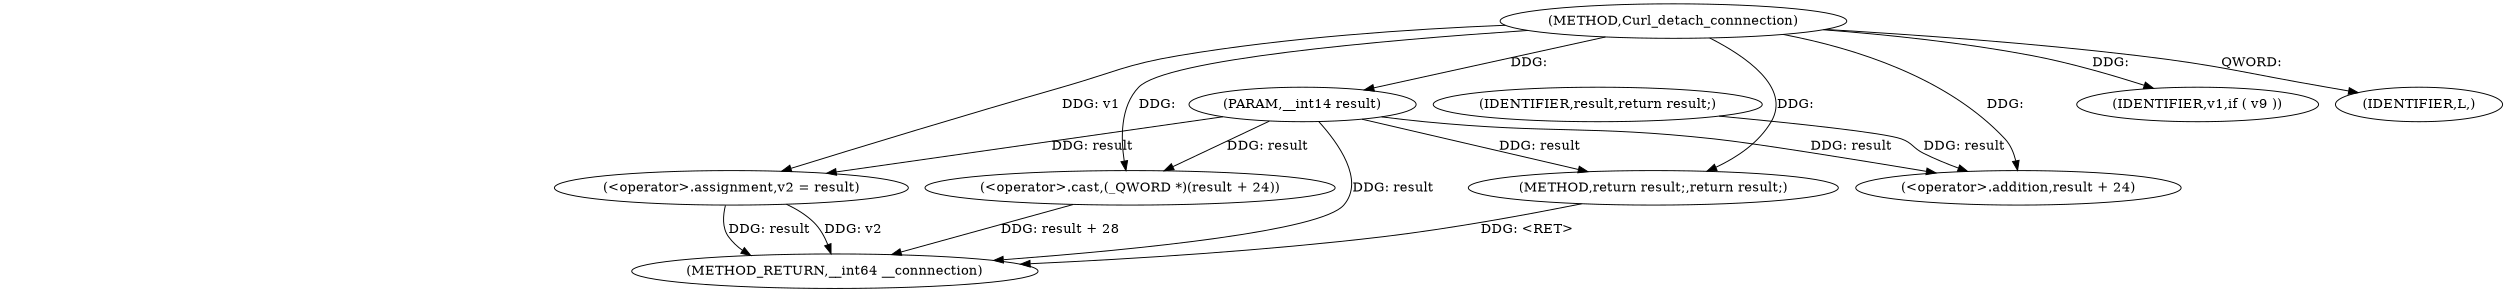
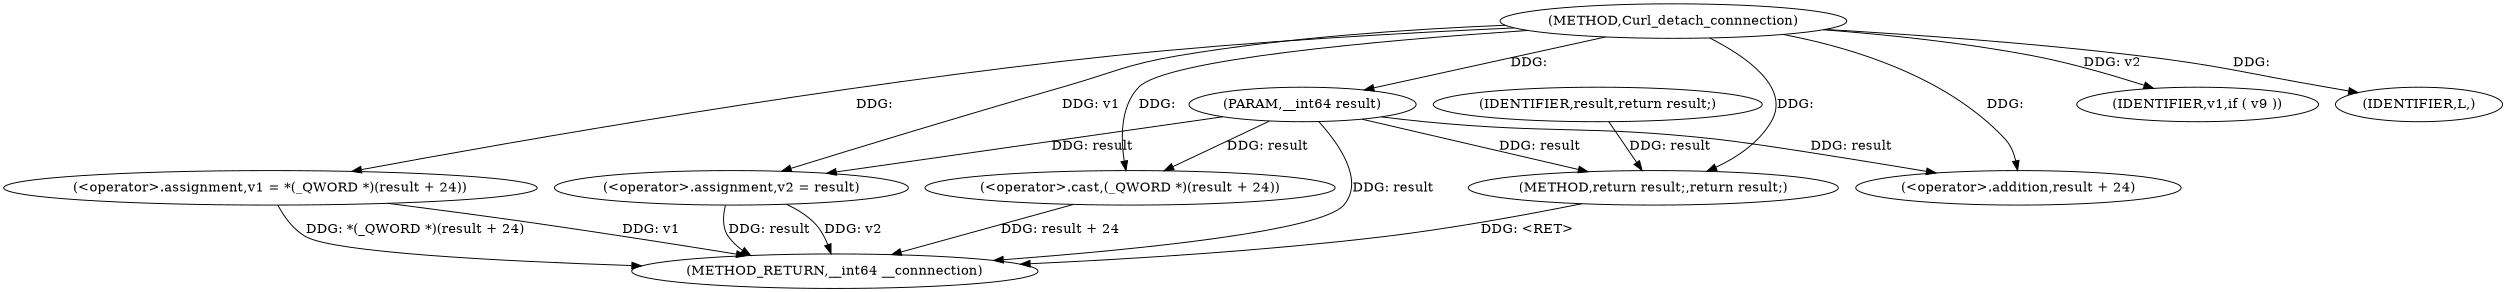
edge "(METHOD,Curl_detach_connnection)" -> "(IDENTIFIER,v1,if ( v9 ))": label "DDG: " -> "DDG: v2"
edge "(METHOD,Curl_detach_connnection)" -> "(IDENTIFIER,L,)": label "QWORD: " -> "DDG: "
node "(PARAM,__int14 result)": label "(PARAM,__int14 result)" -> "(PARAM,__int64 result)"
edge "(IDENTIFIER,result,return result;)" -> "(<operator>.addition,result + 24)": now "(IDENTIFIER,result,return result;)" -> "(METHOD,return result;,return result;)"
node "(<operator>.assignment,v1 = *(_QWORD *)(result + 24))": added
edge "(<operator>.cast,(_QWORD *)(result + 24))" -> "(METHOD_RETURN,__int64 __connnection)": label "DDG: result + 28" -> "DDG: result + 24"
